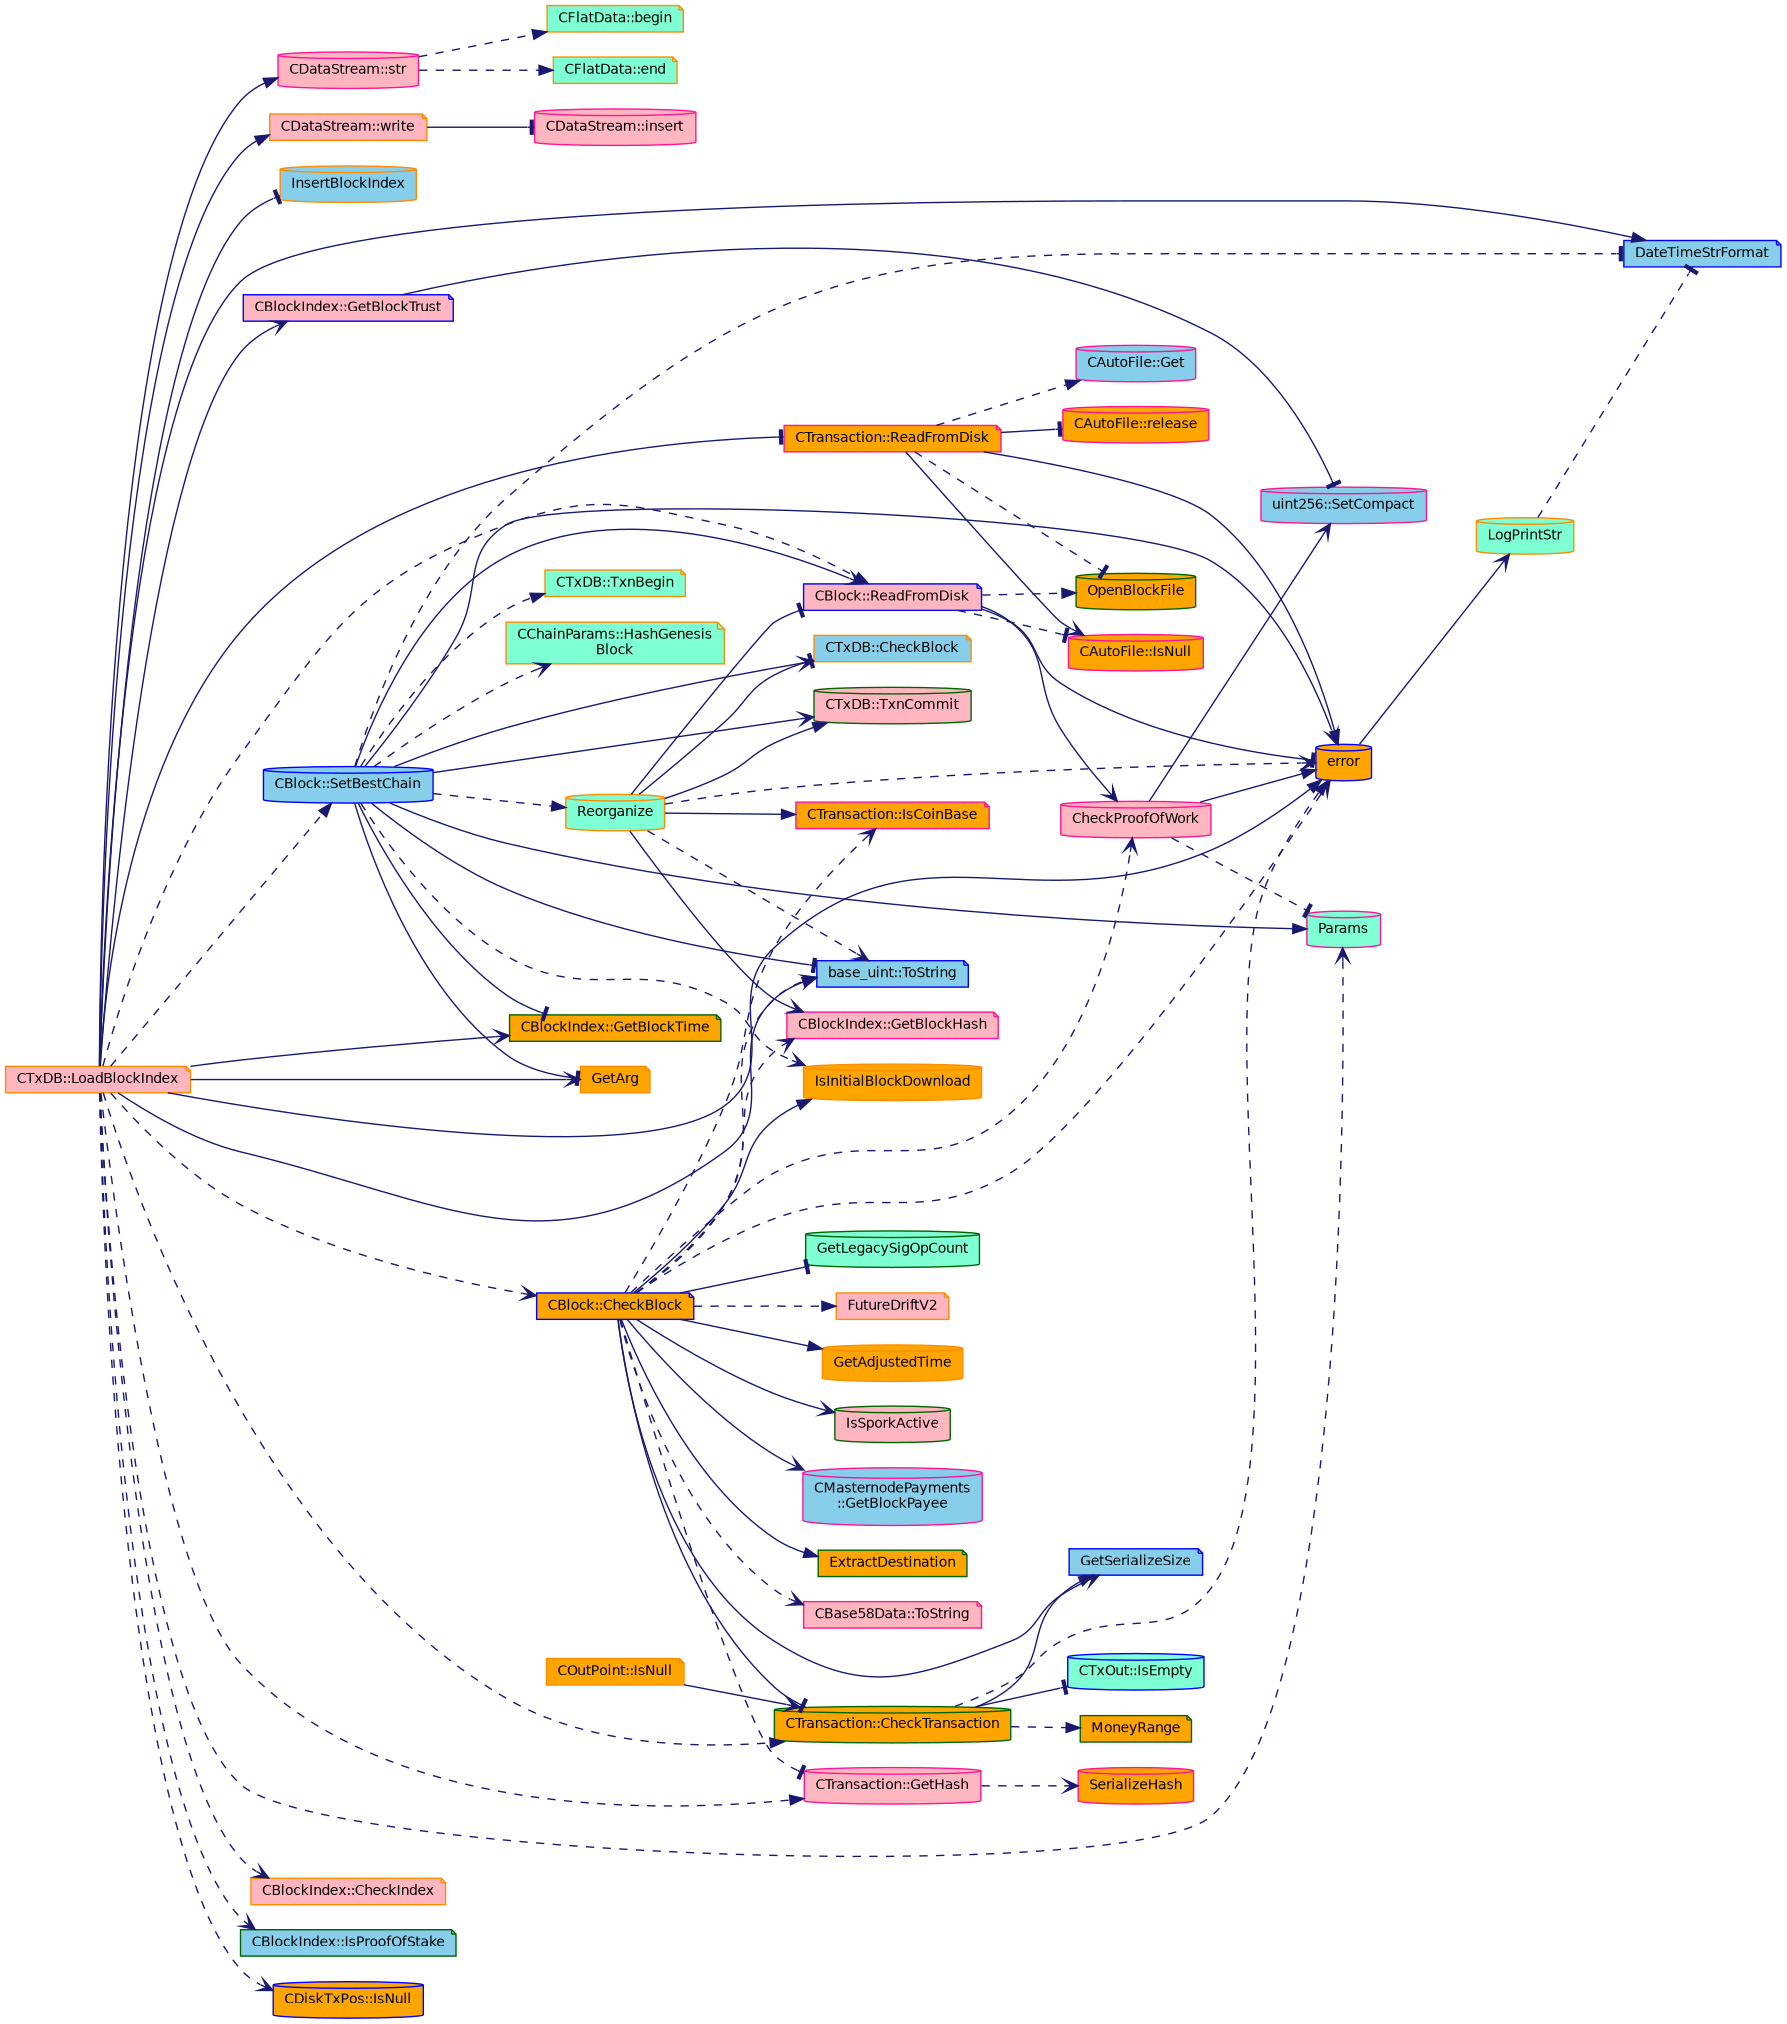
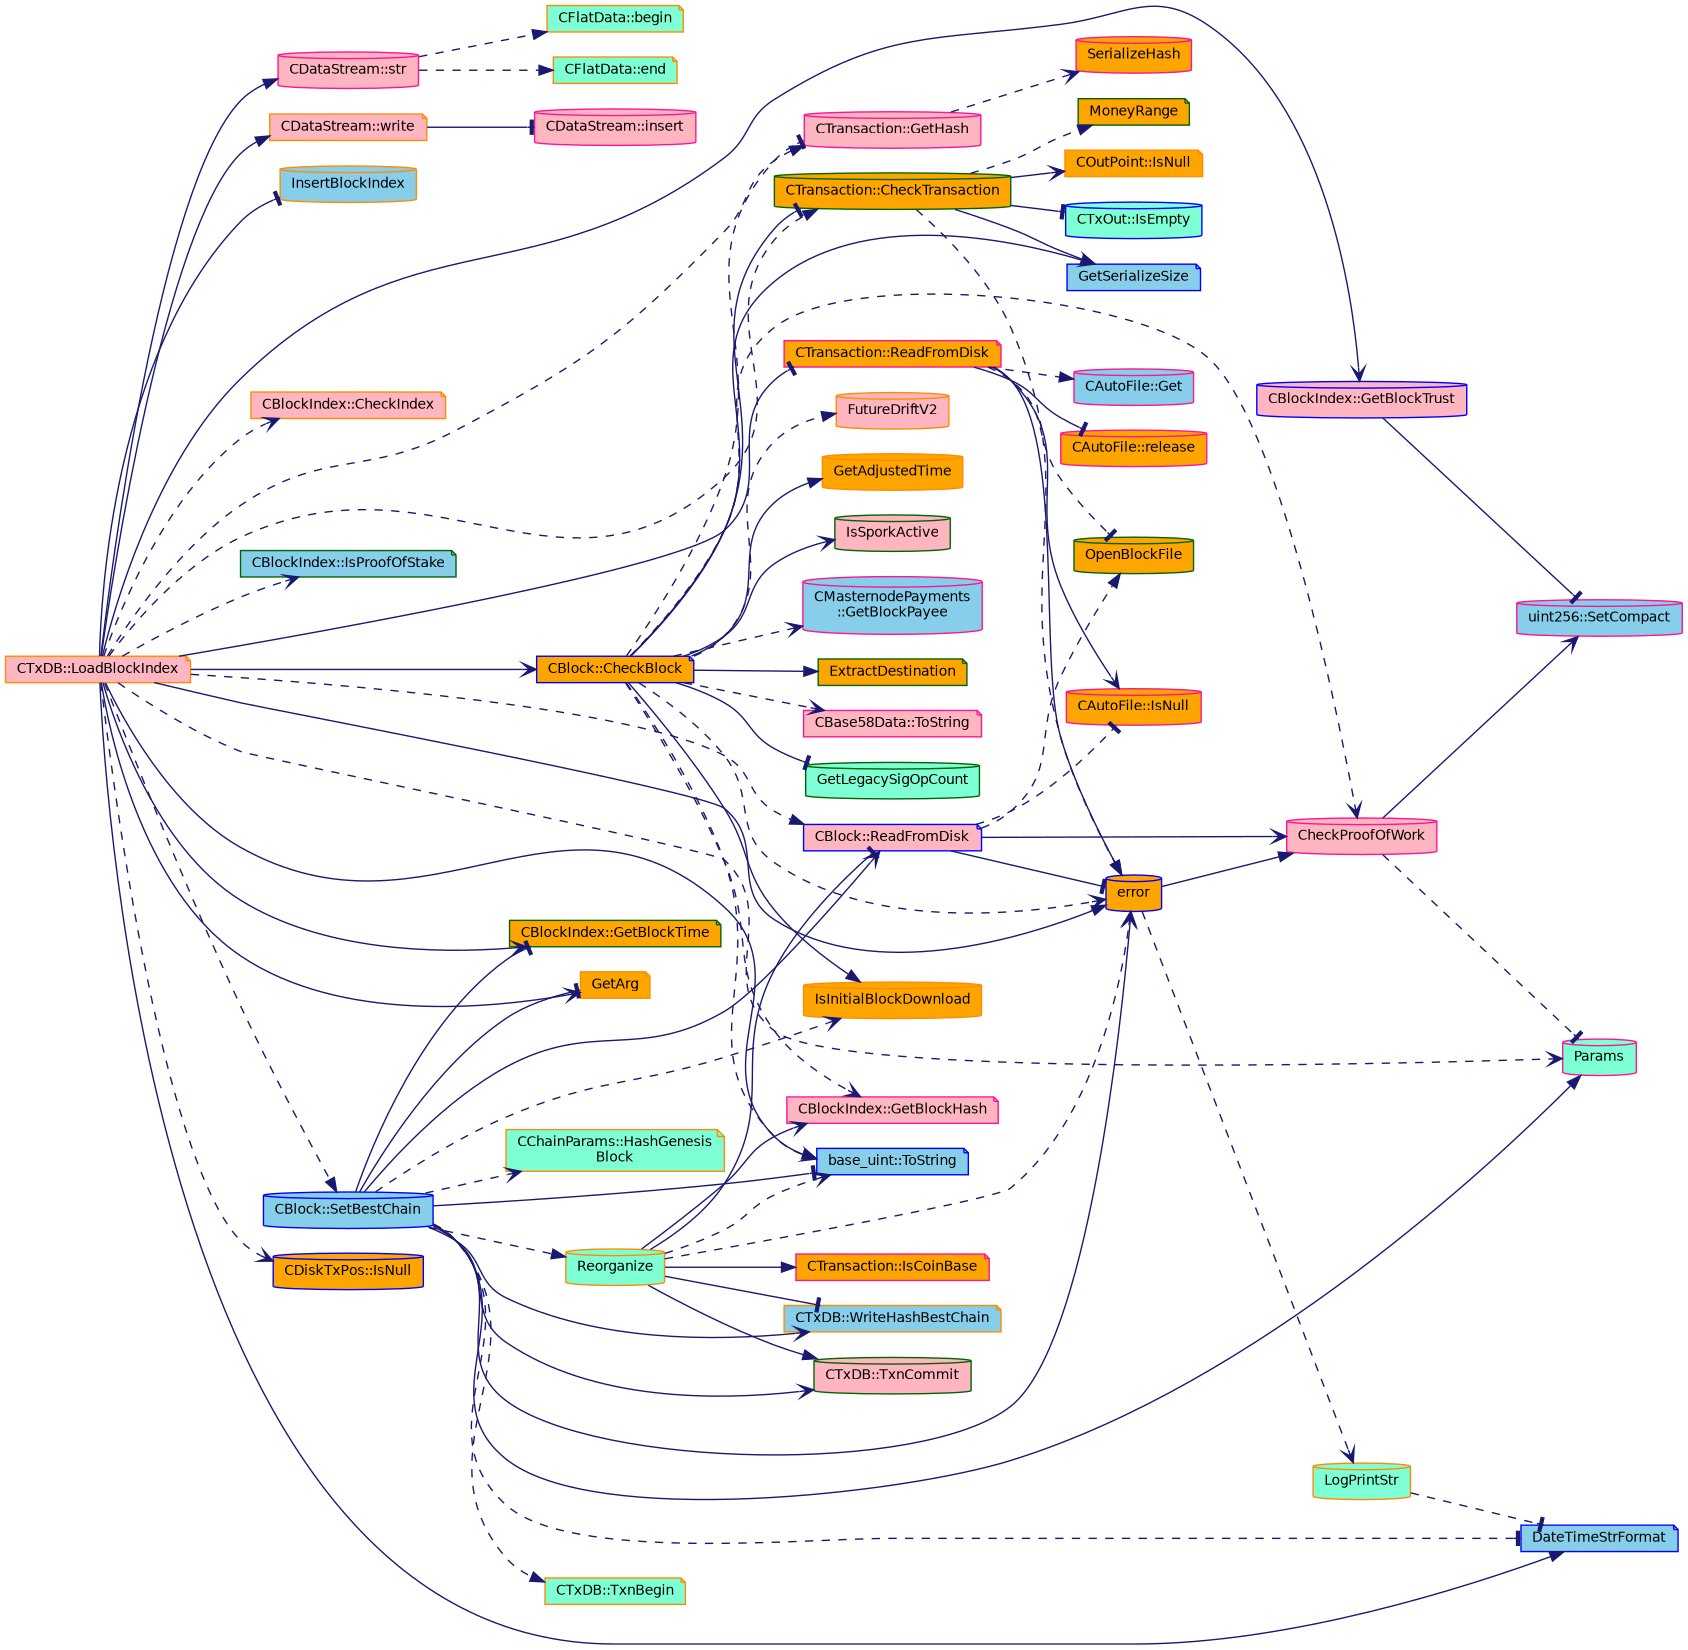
node "CBlockIndex::GetBlockTrust": shape note -> cylinder
node "CTxDB::CheckBlock": label "CTxDB::CheckBlock" -> "CTxDB::WriteHashBestChain"
edge "error" -> "LogPrintStr": style solid -> dashed
edge "CheckProofOfWork" -> "error": reversed
edge "CBlock::CheckBlock" -> "CTransaction::IsCoinBase": removed
edge "CTxDB::LoadBlockIndex" -> "CBlock::CheckBlock": style dashed -> solid
node "FutureDriftV2": shape note -> cylinder
edge "CBlock::CheckBlock" -> "CMasternodePayments ::GetBlockPayee": style solid -> dashed
edge "COutPoint::IsNull" -> "CTransaction::CheckTransaction": reversed
